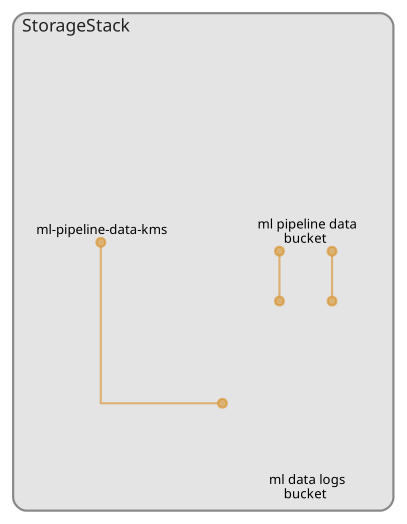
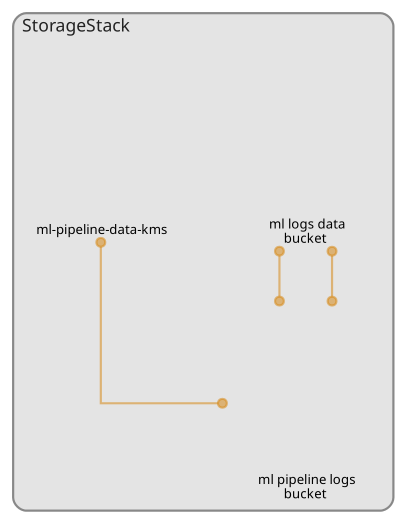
node "ml pipeline data bucket": label "ml pipeline data bucket" -> "ml logs data bucket"
node "ml data logs bucket": label "ml data logs bucket" -> "ml pipeline logs bucket"
